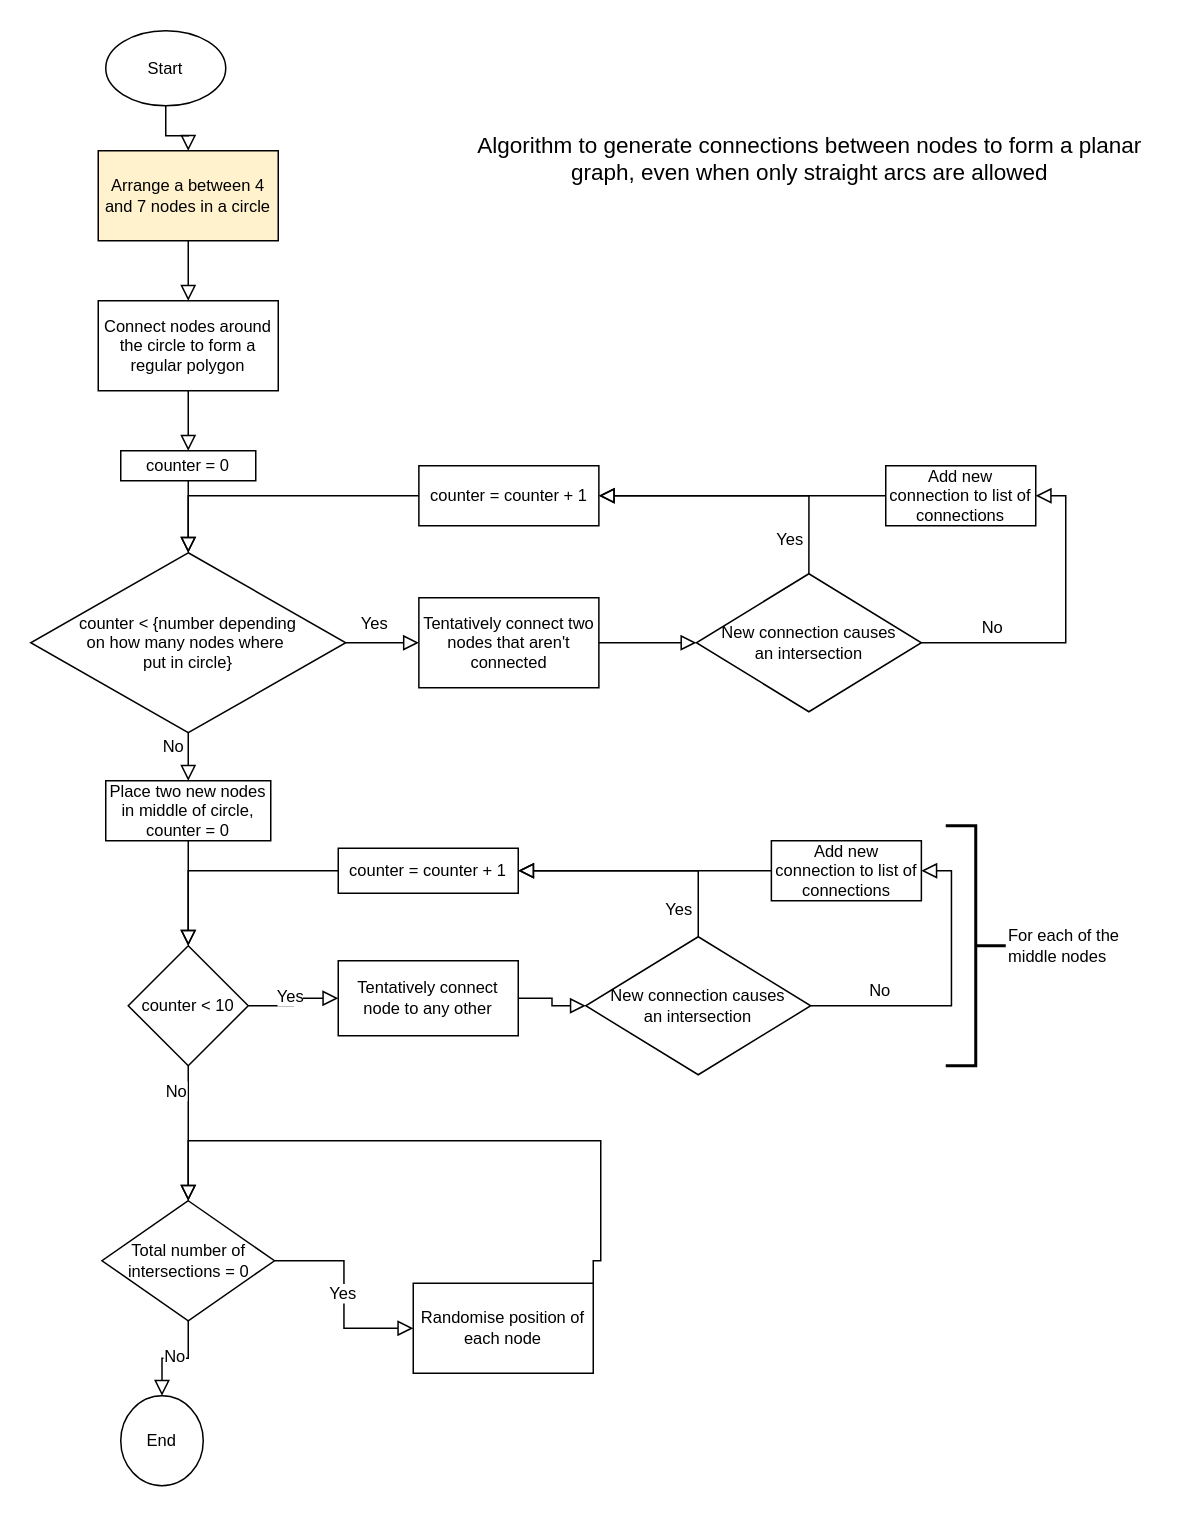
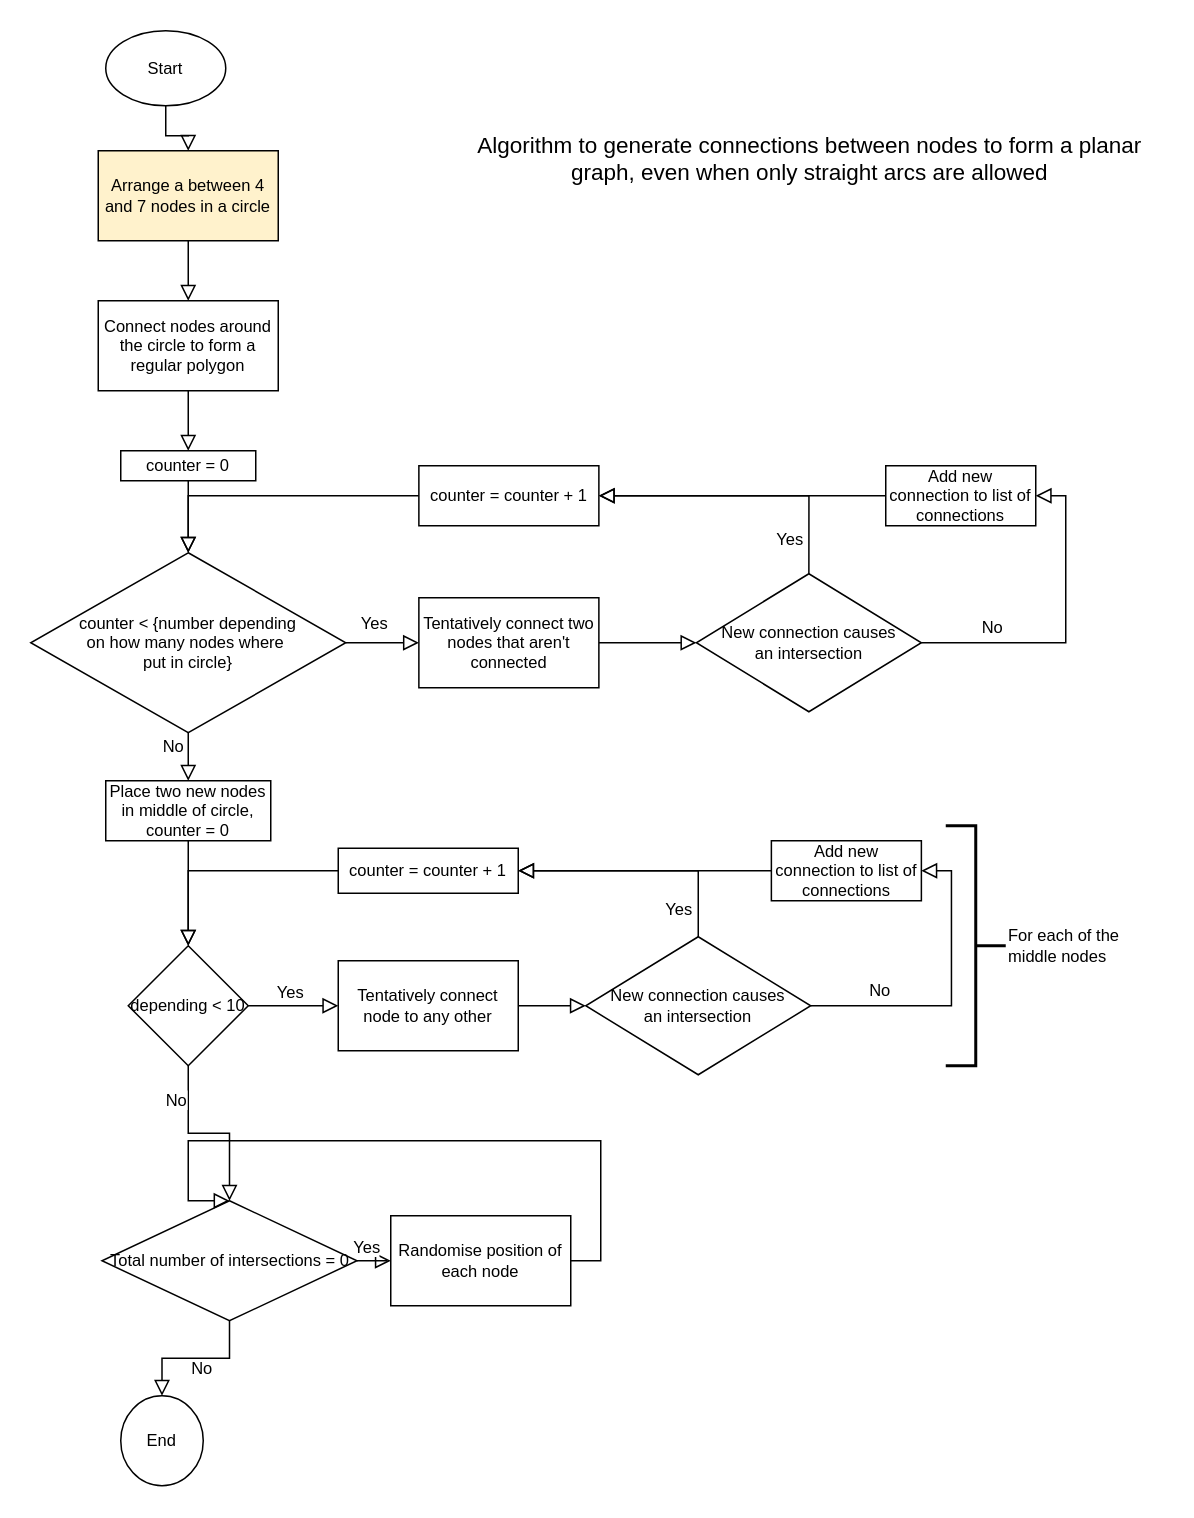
node "Tentatively connect node to any other": size 180x75 -> 180x90
node "counter < 10": label "counter < 10" -> "depending < 10"
node "Total number of intersections = 0": size 173x120 -> 255x120
node "Randomise position of each node": moved (503, 1328) -> (481, 1261)
